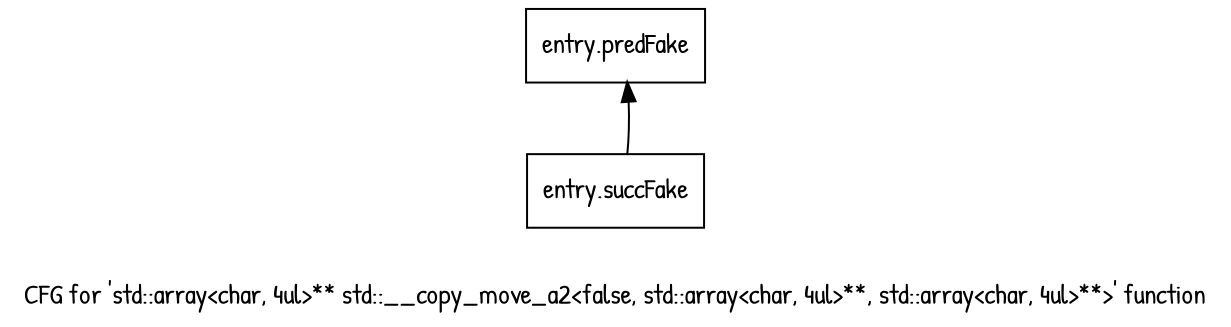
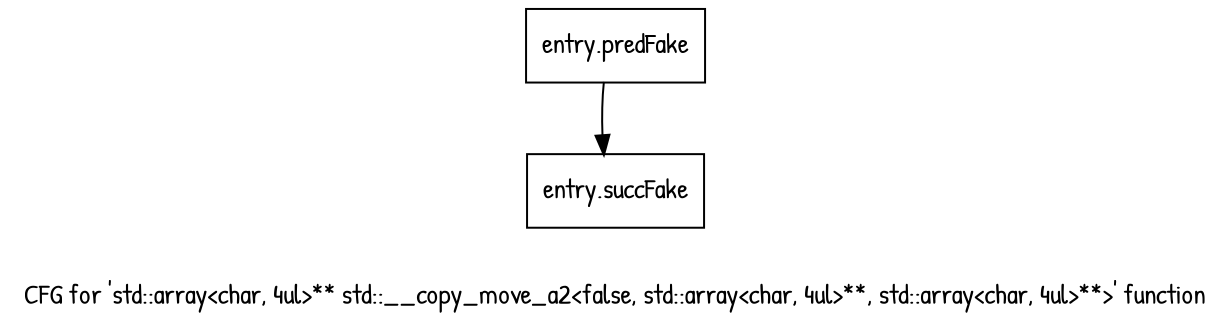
edge "entry.succFake" -> "entry.predFake": reversed
